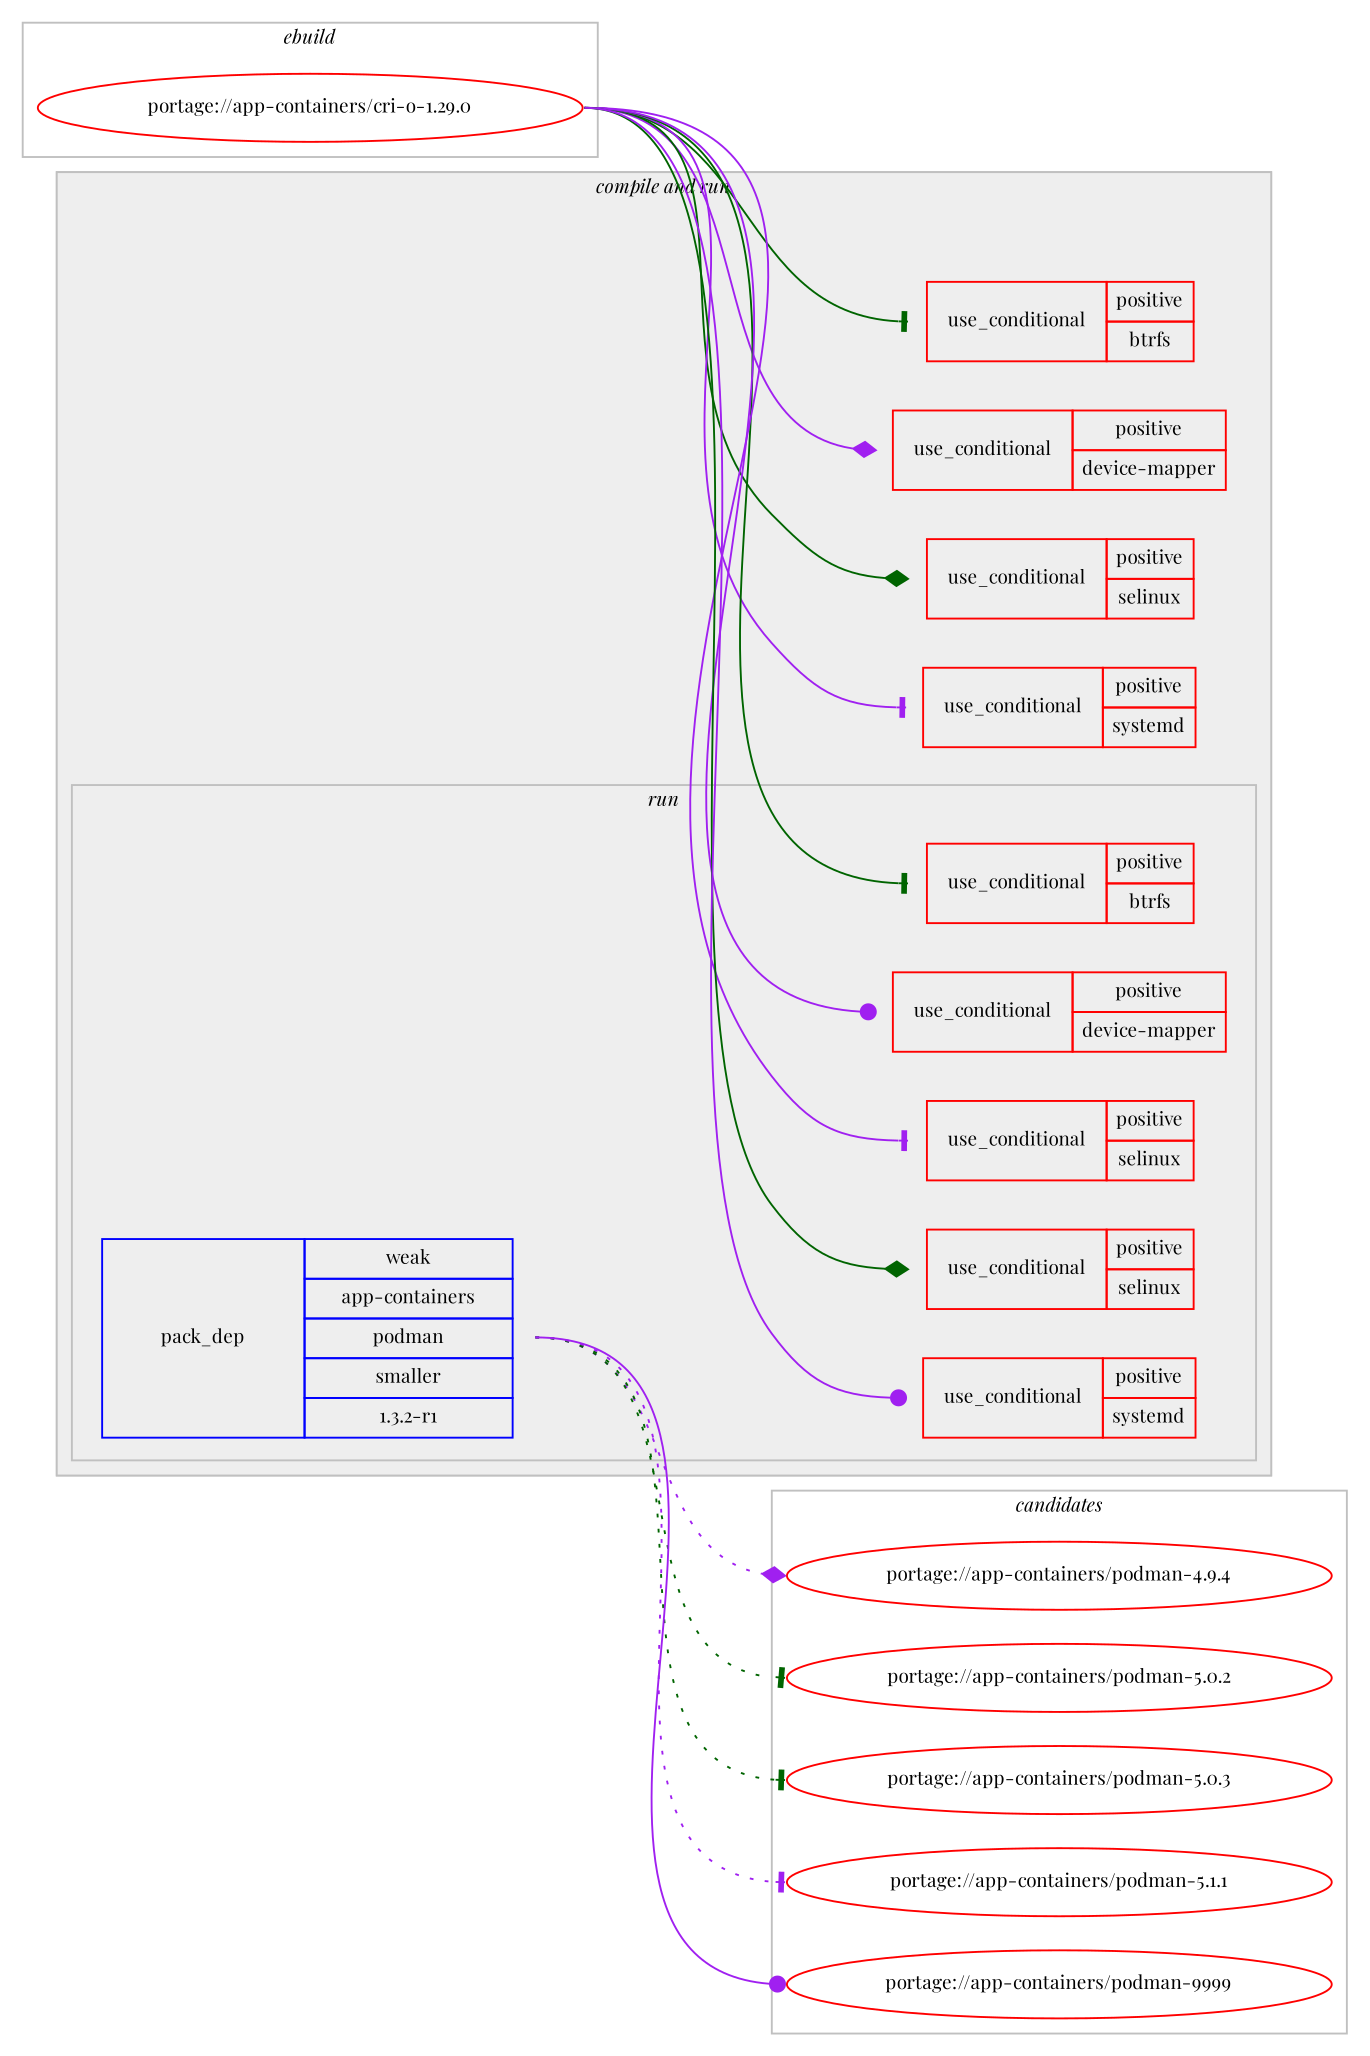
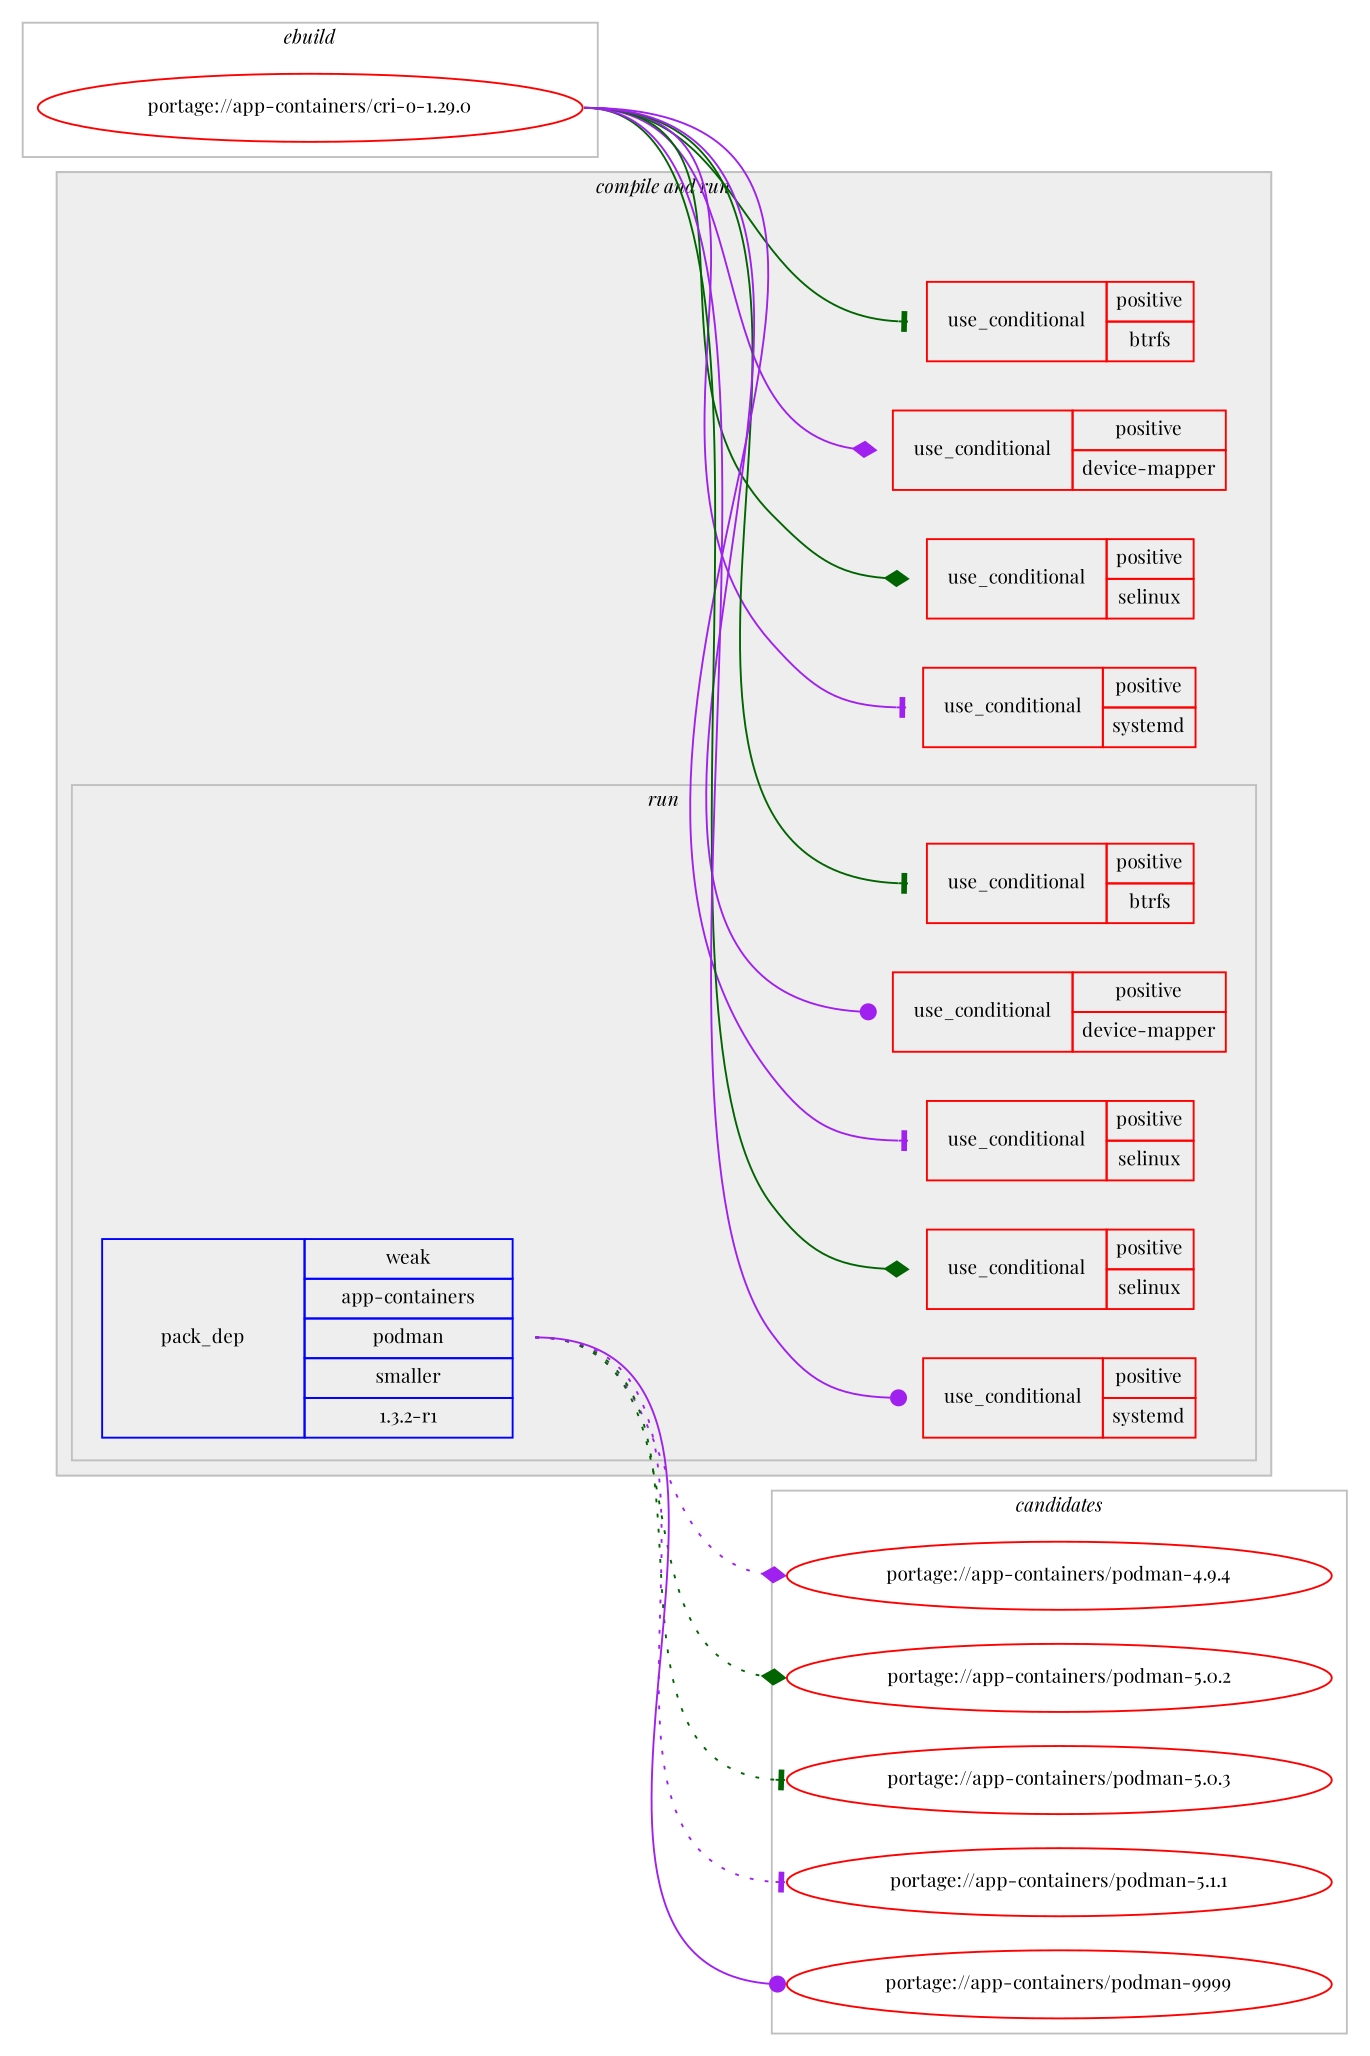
edge "pack_dep" -> "portage://app-containers/podman-5.0.2": arrowhead tee -> diamond
